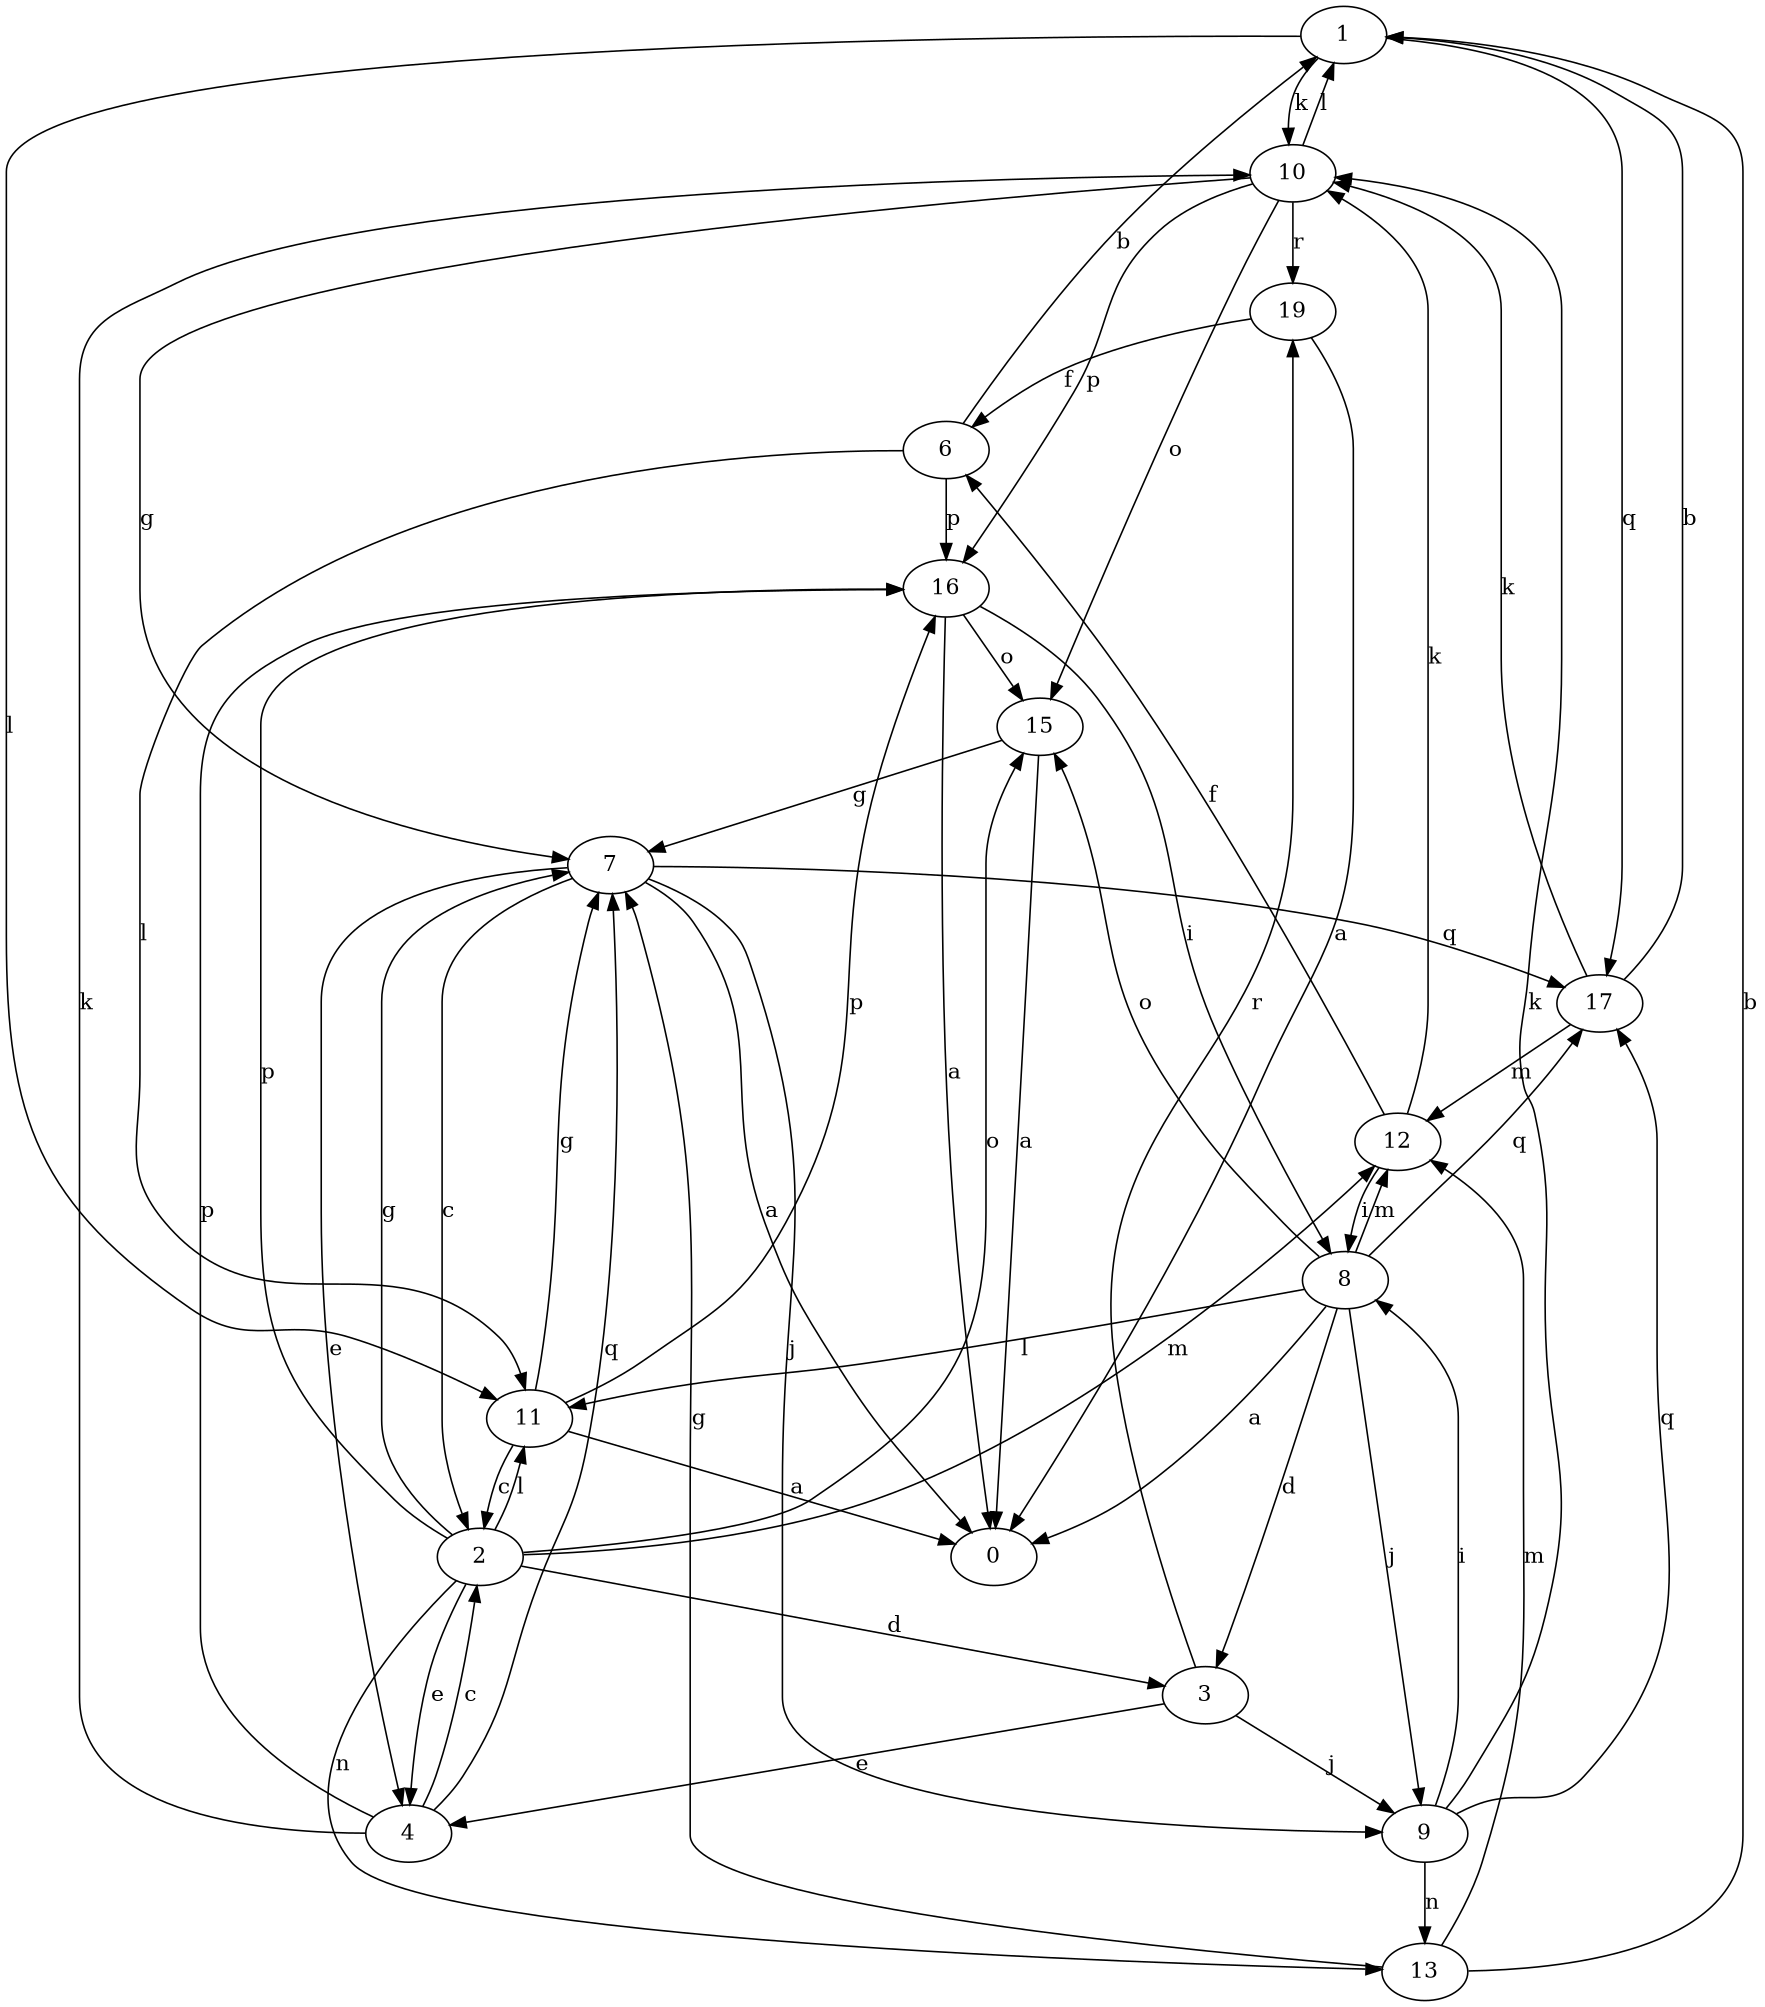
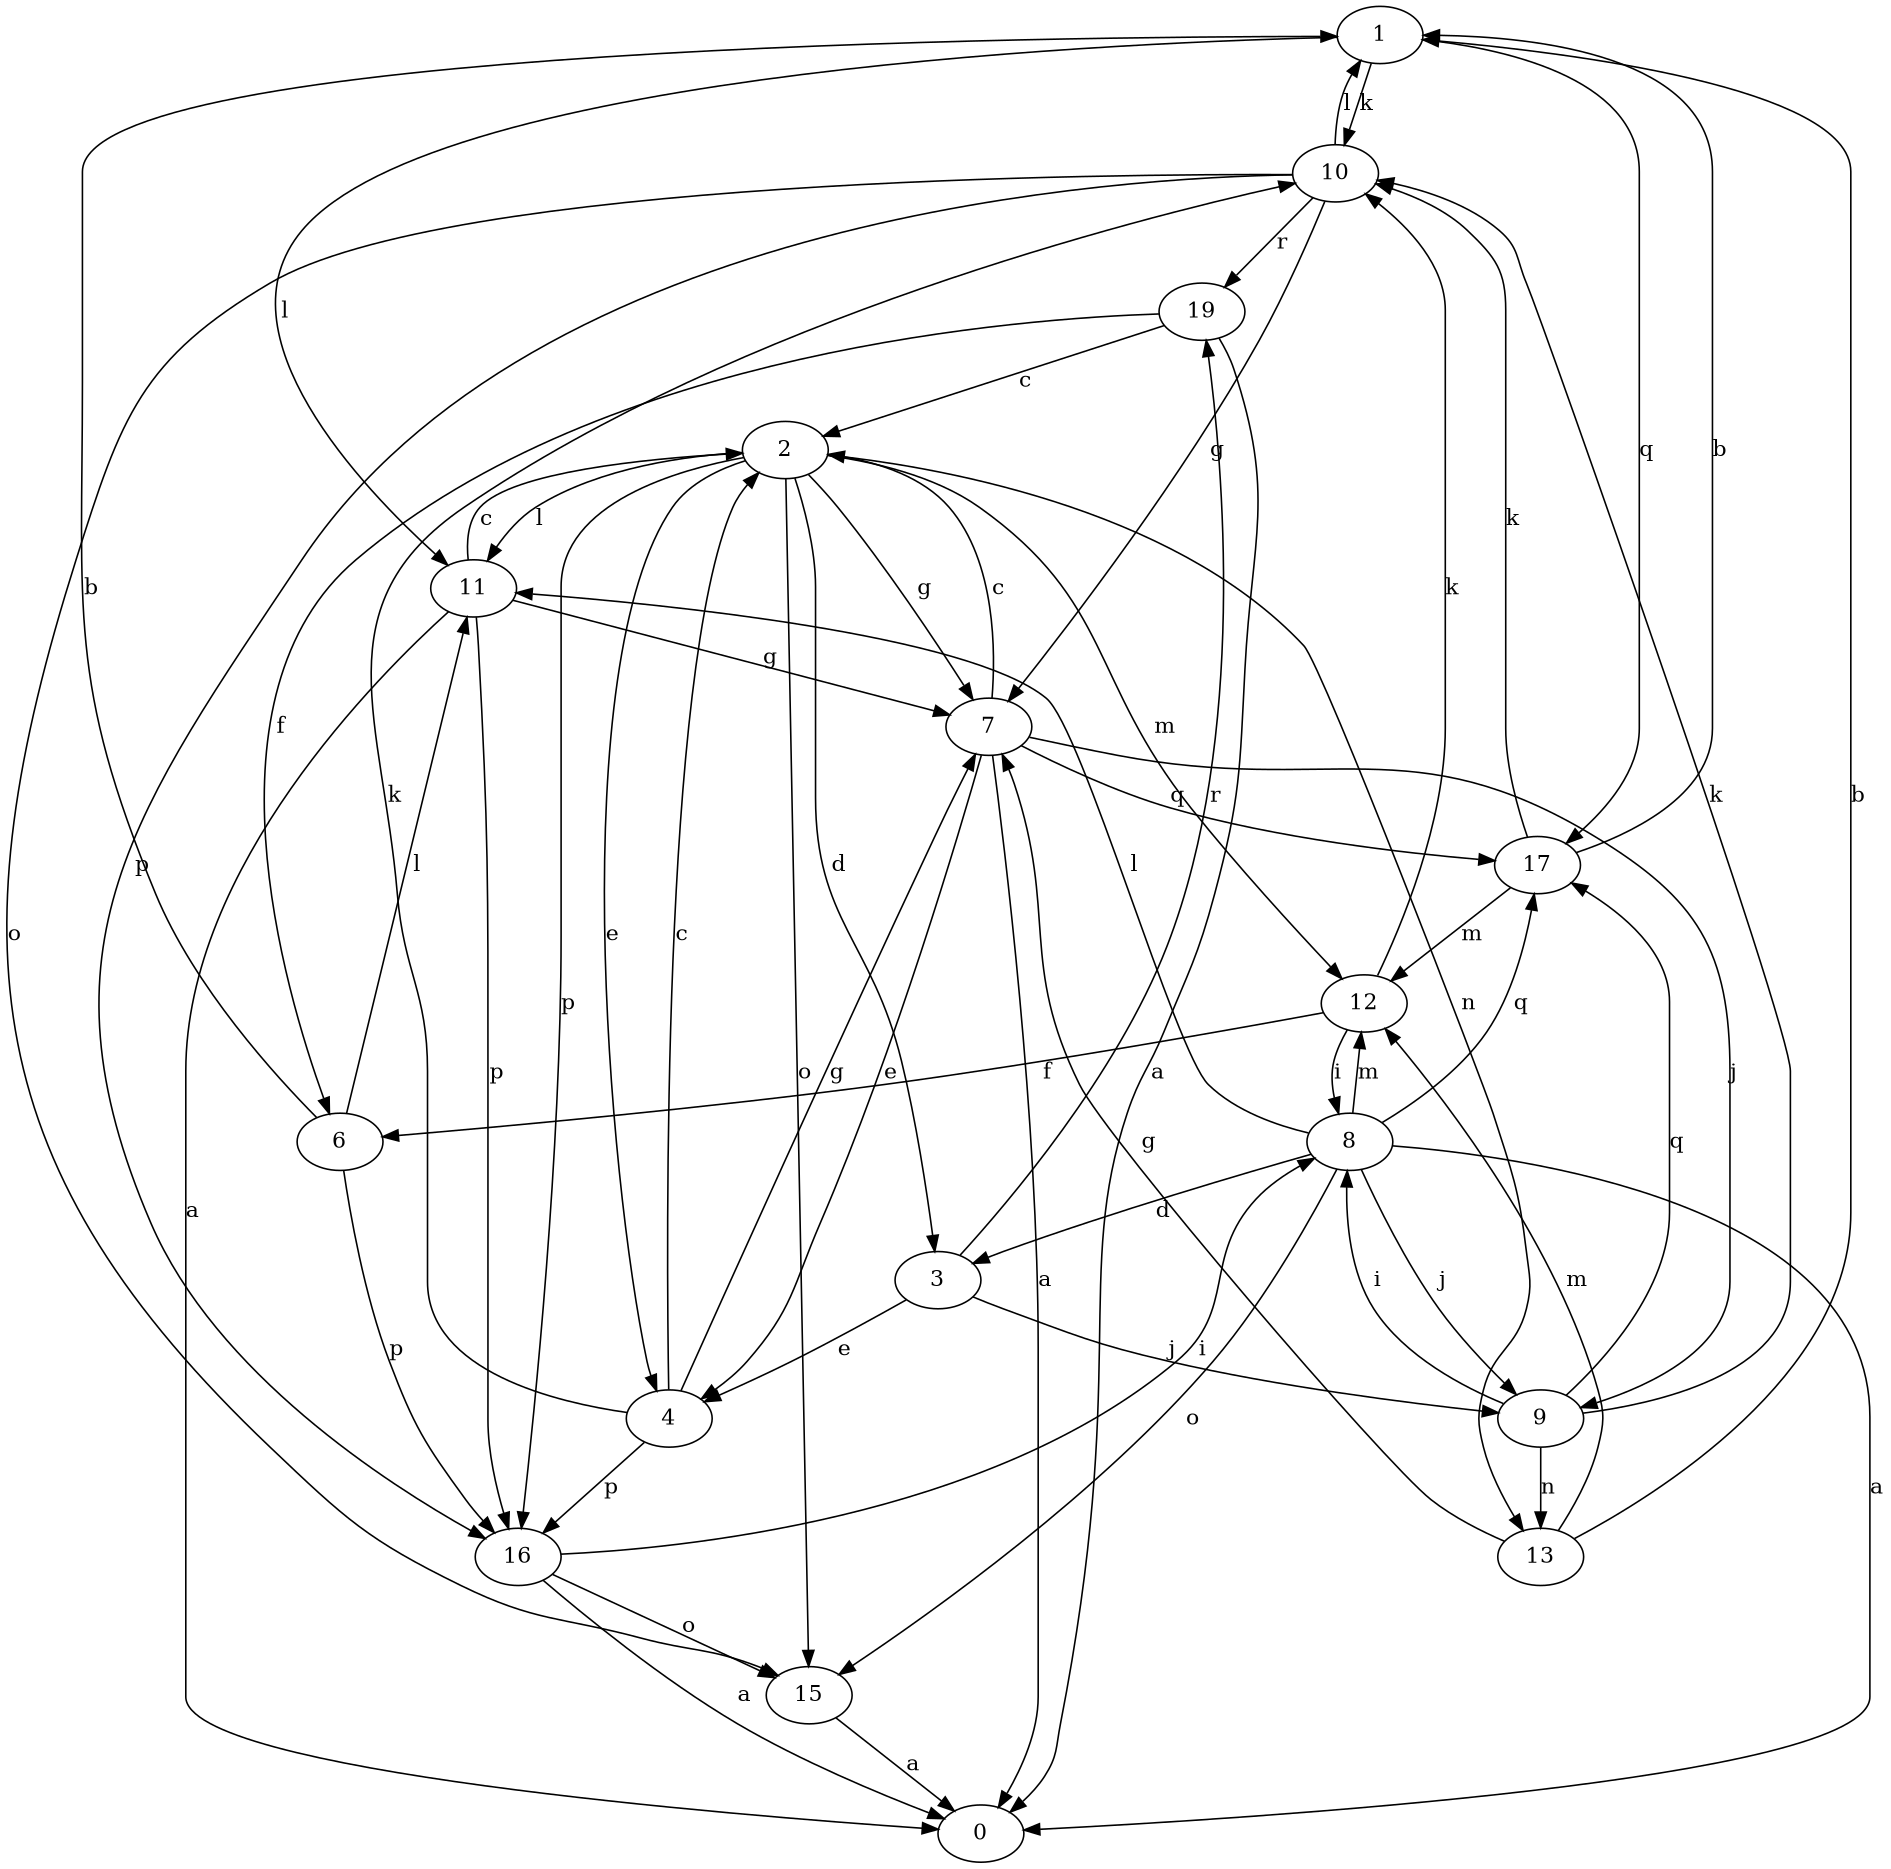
edge "19" -> "2": added, label "c"
edge "15" -> "7": removed, label "g"
edge "4" -> "7": label "q" -> "g"
